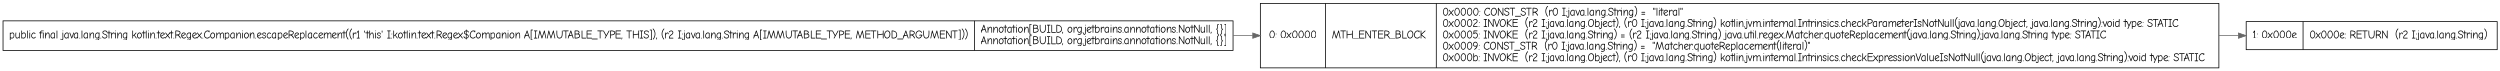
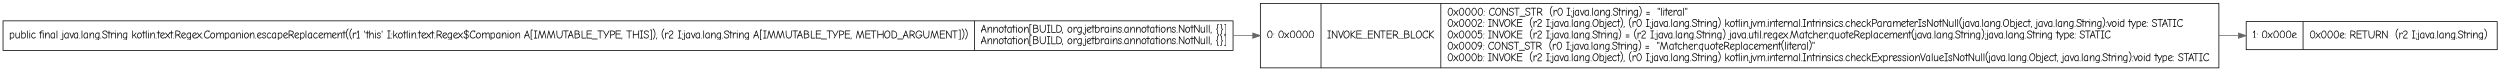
node "0: 0x0000": text "MTH_ENTER_BLOCK" -> "INVOKE_ENTER_BLOCK"
